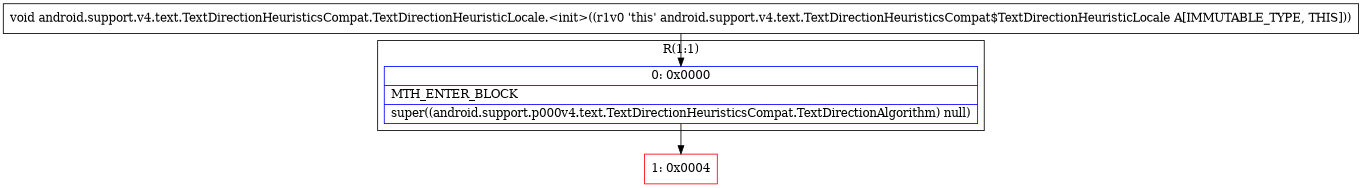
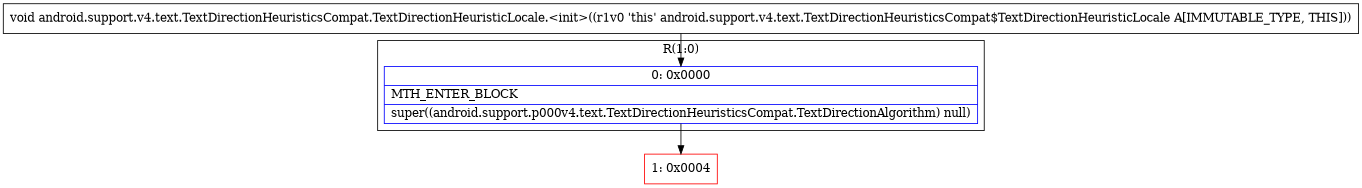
cluster "R(1:1)": label "R(1:1)" -> "R(1:0)"
